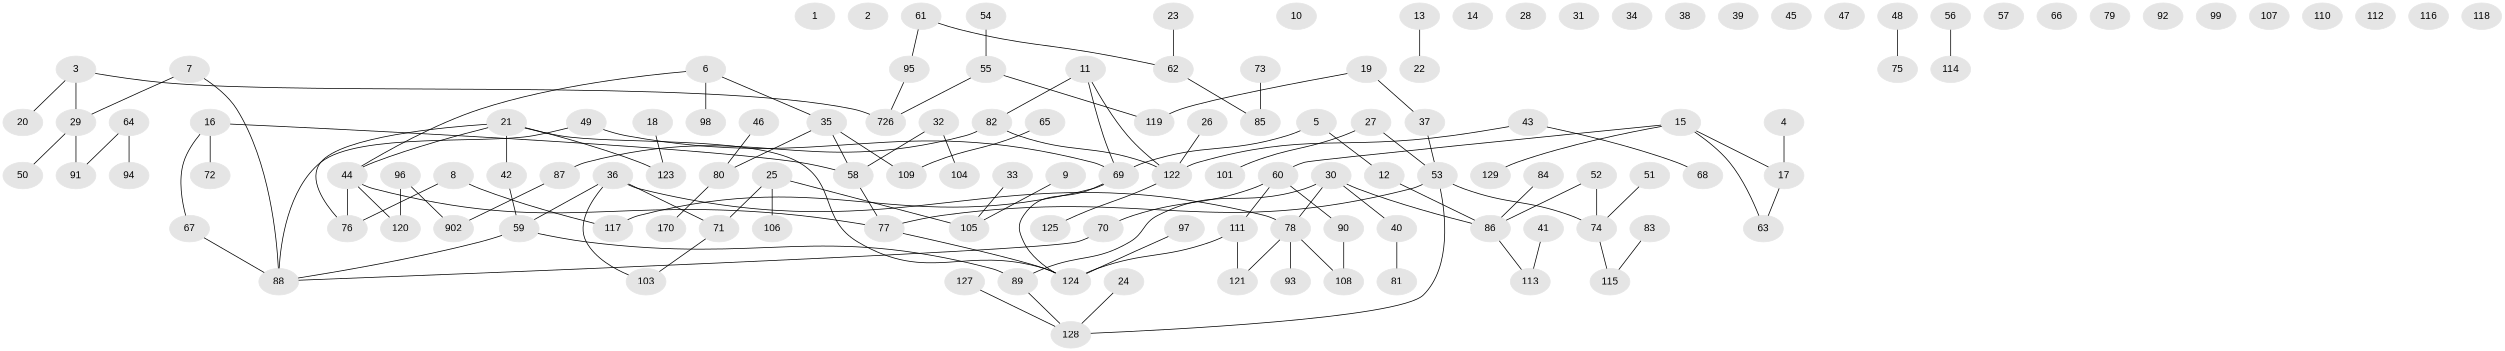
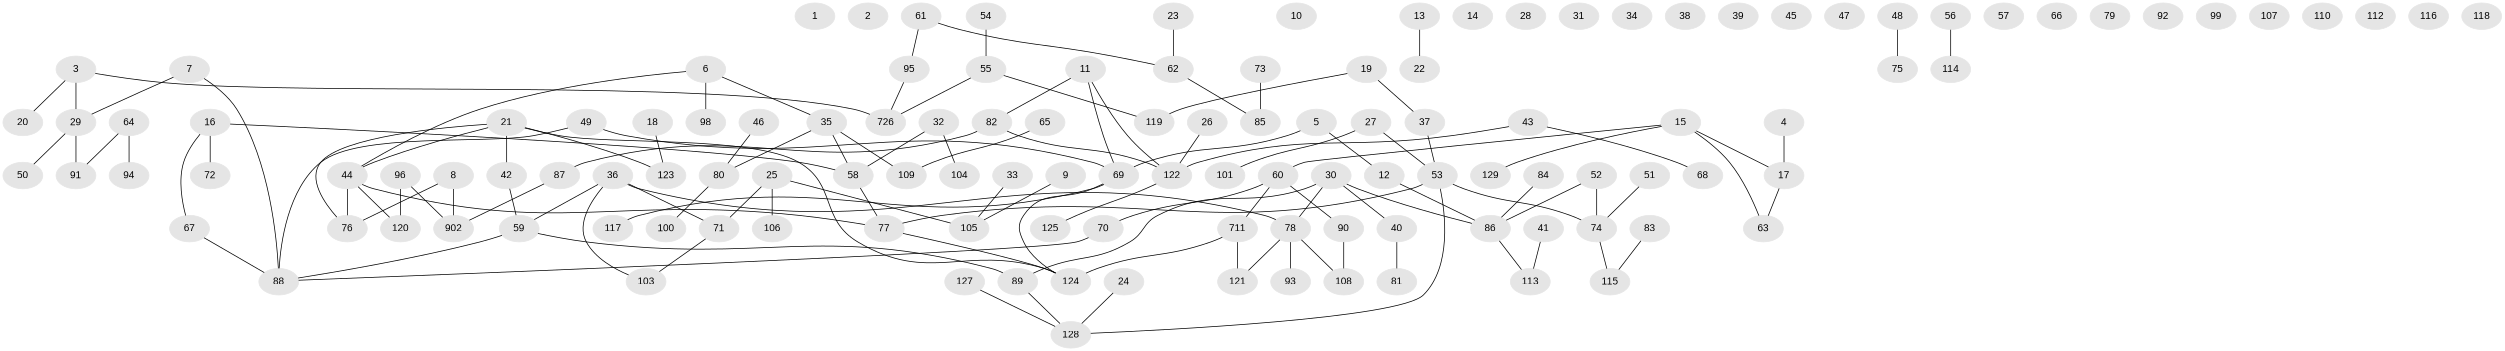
edge "8" -- "117": now "8" -- "902"
node "170": label "170" -> "100"
node "97": removed
node "111": label "111" -> "711"
